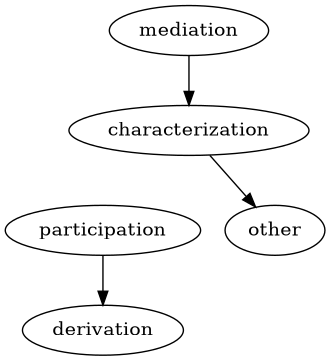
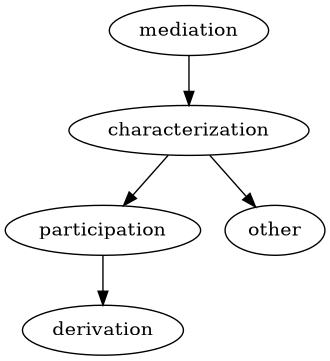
edge "characterization" -> "participation": added
